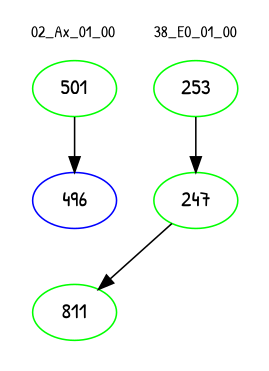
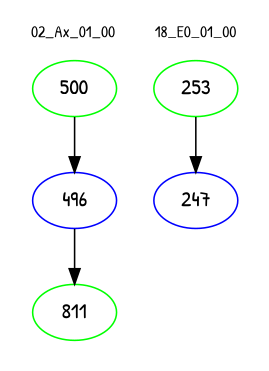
cluster "38_E0_01_00": label "38_E0_01_00" -> "18_E0_01_00"
node "501": label "501" -> "500"
node "247": color green -> blue
edge "247" -> "811": now "496" -> "811"
